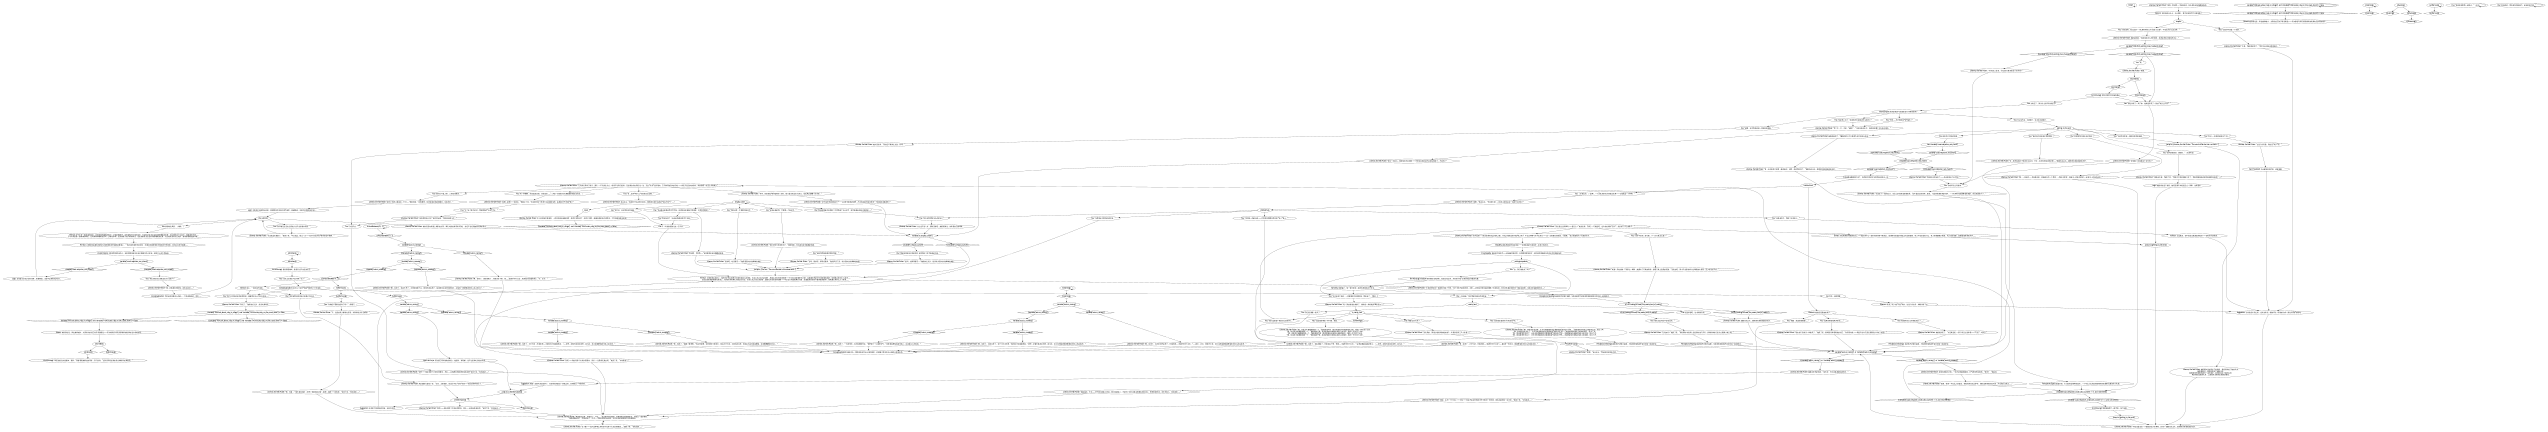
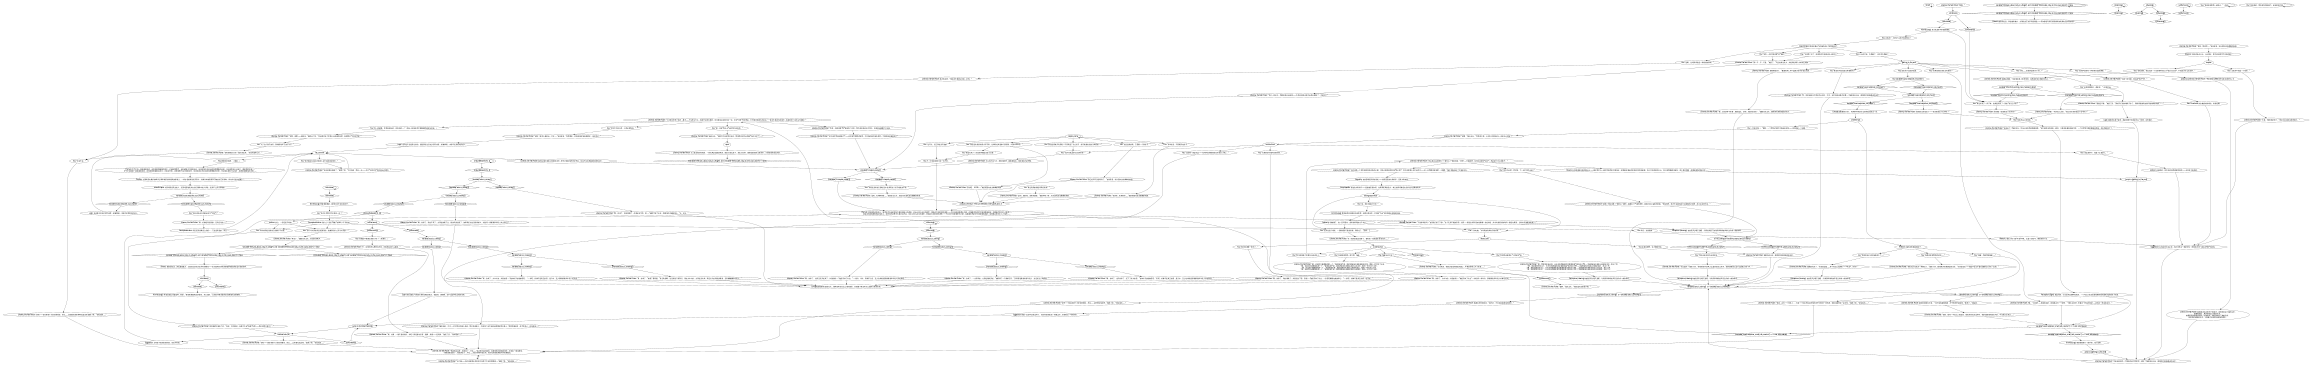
node "You: “哦。”": removed
